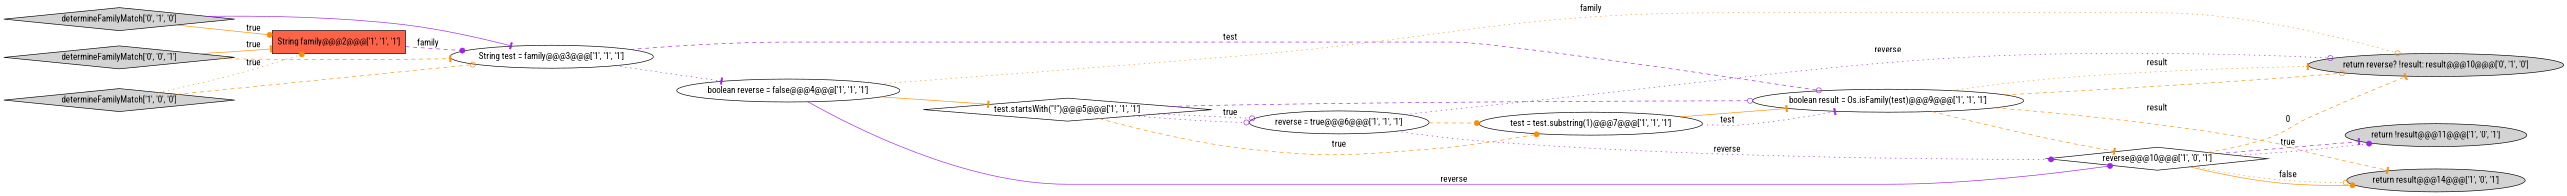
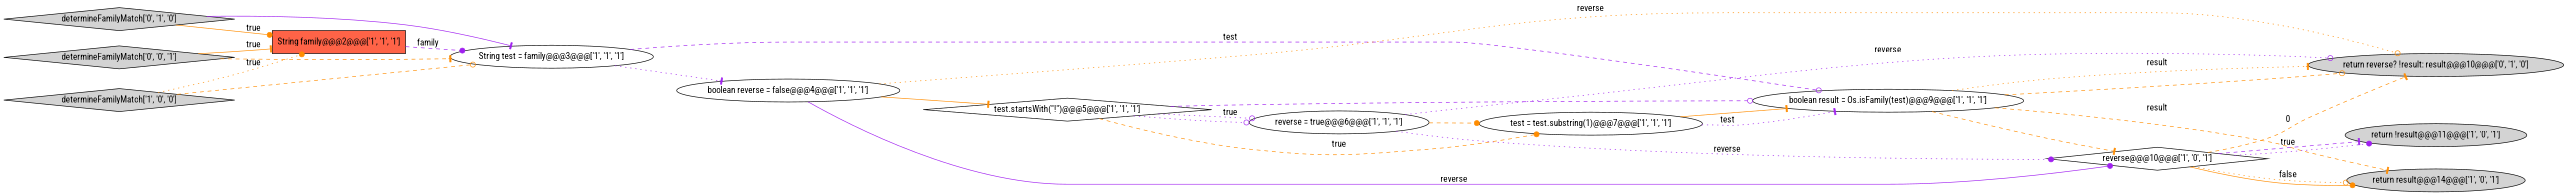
edge "boolean reverse = false@@@4@@@['1', '1', '1']" -> "return reverse? !result: result@@@10@@@['0', '1', '0']": label "family" -> "reverse"
